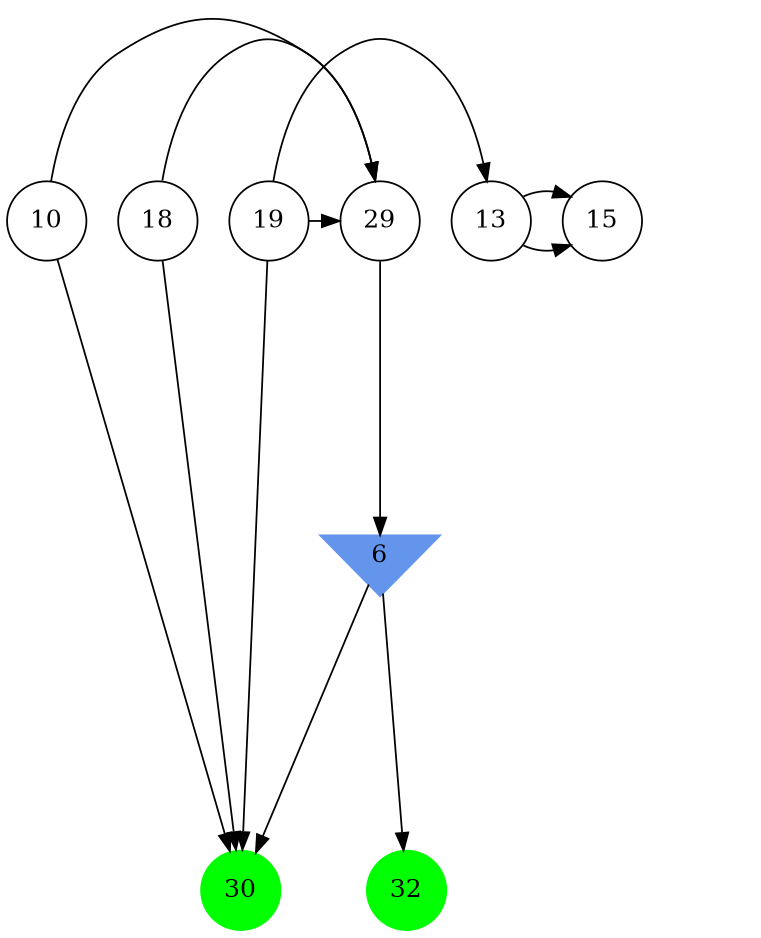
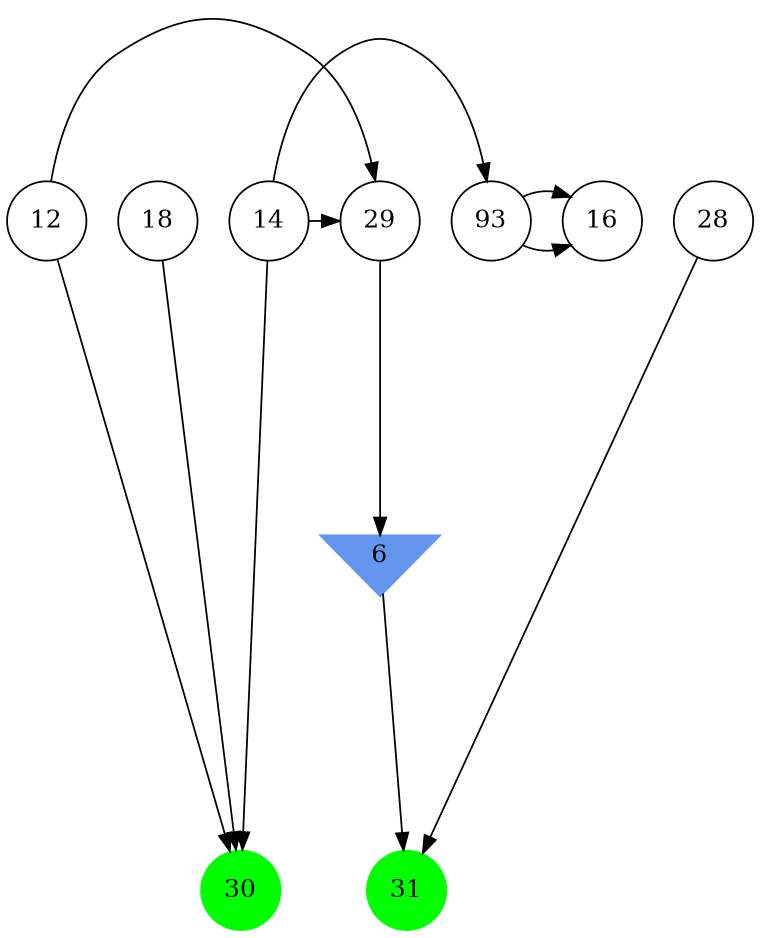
edge "18" -> "29": removed
node "10": label "10" -> "12"
node "19": label "19" -> "14"
node "13": label "13" -> "93"
node "15": label "15" -> "16"
node "28": added
edge "6" -> "30": removed
node "32": label "32" -> "31"
